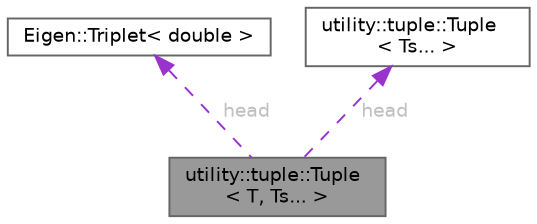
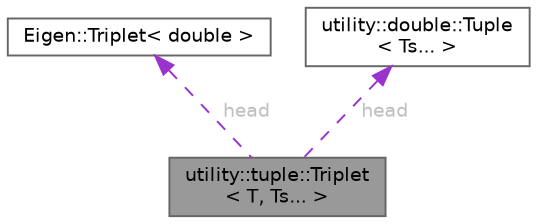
node "utility::tuple::Tuple < Ts... >": label "utility::tuple::Tuple < Ts... >" -> "utility::double::Tuple < Ts... >"
node "utility::tuple::Tuple < T, Ts... >": label "utility::tuple::Tuple < T, Ts... >" -> "utility::tuple::Triplet < T, Ts... >"
